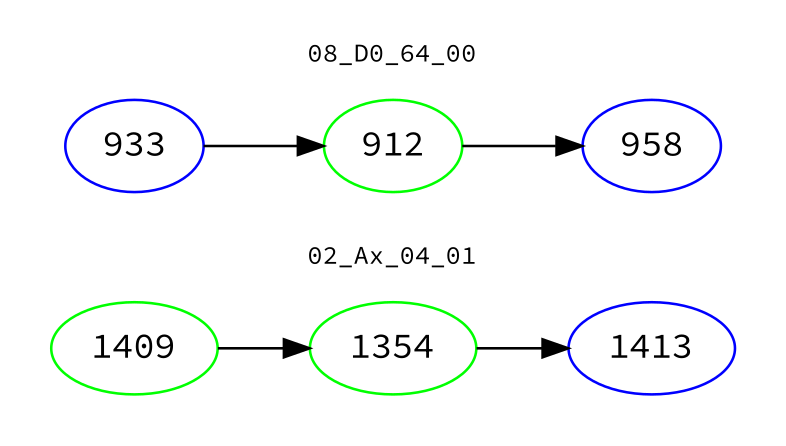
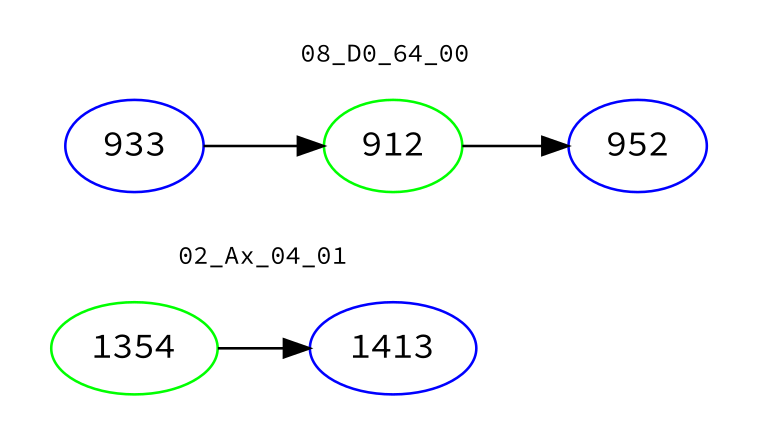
node "958": label "958" -> "952"
node "1409": removed
